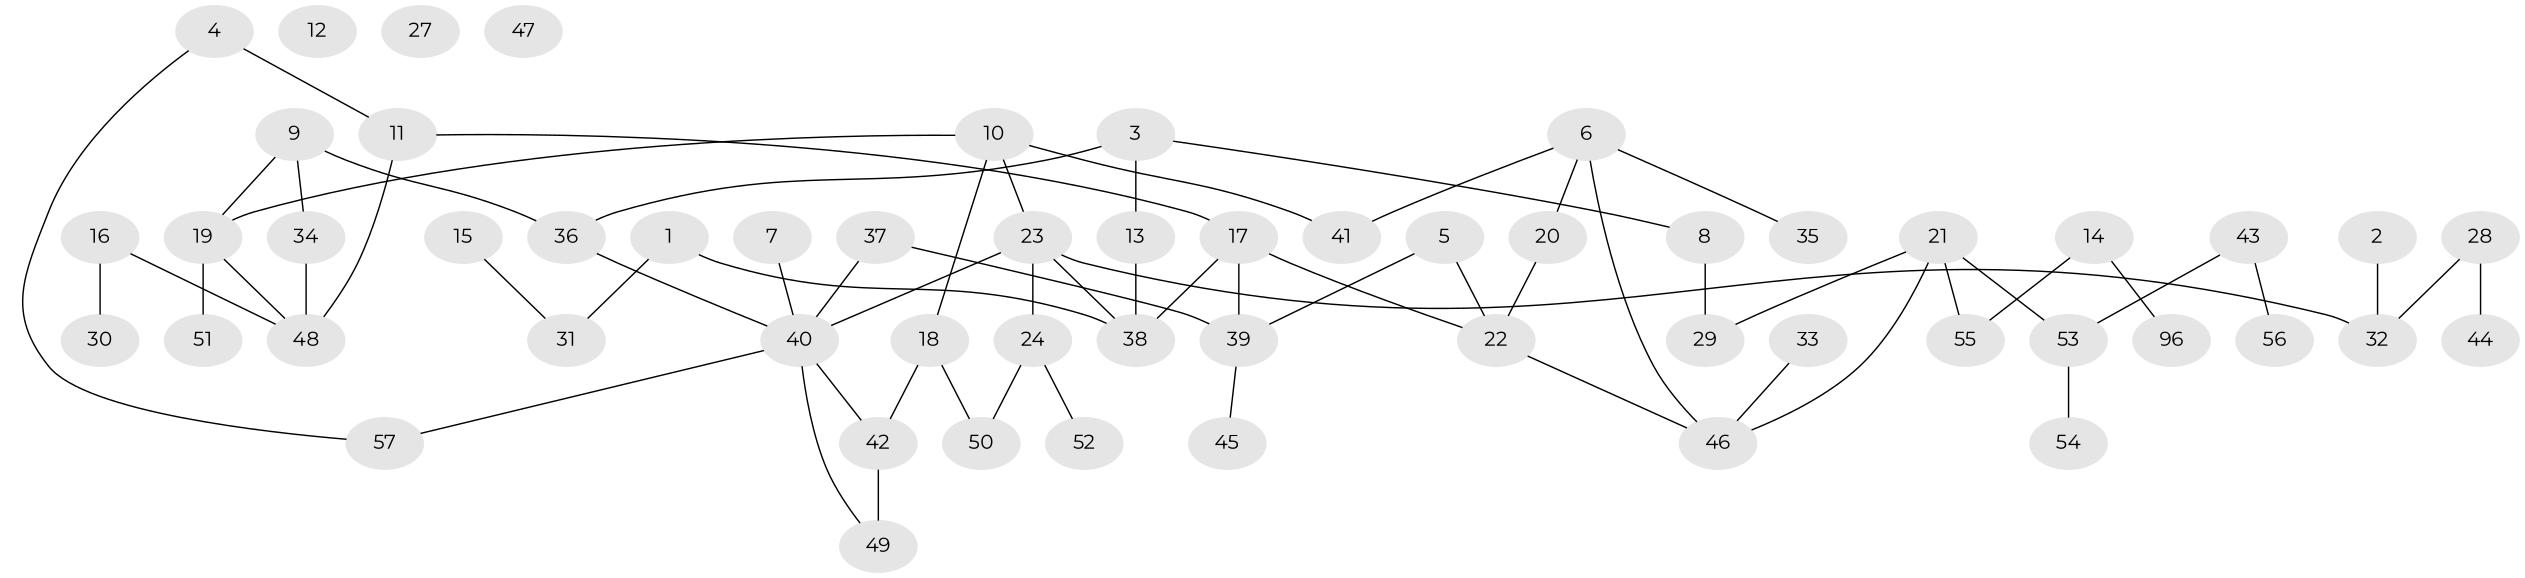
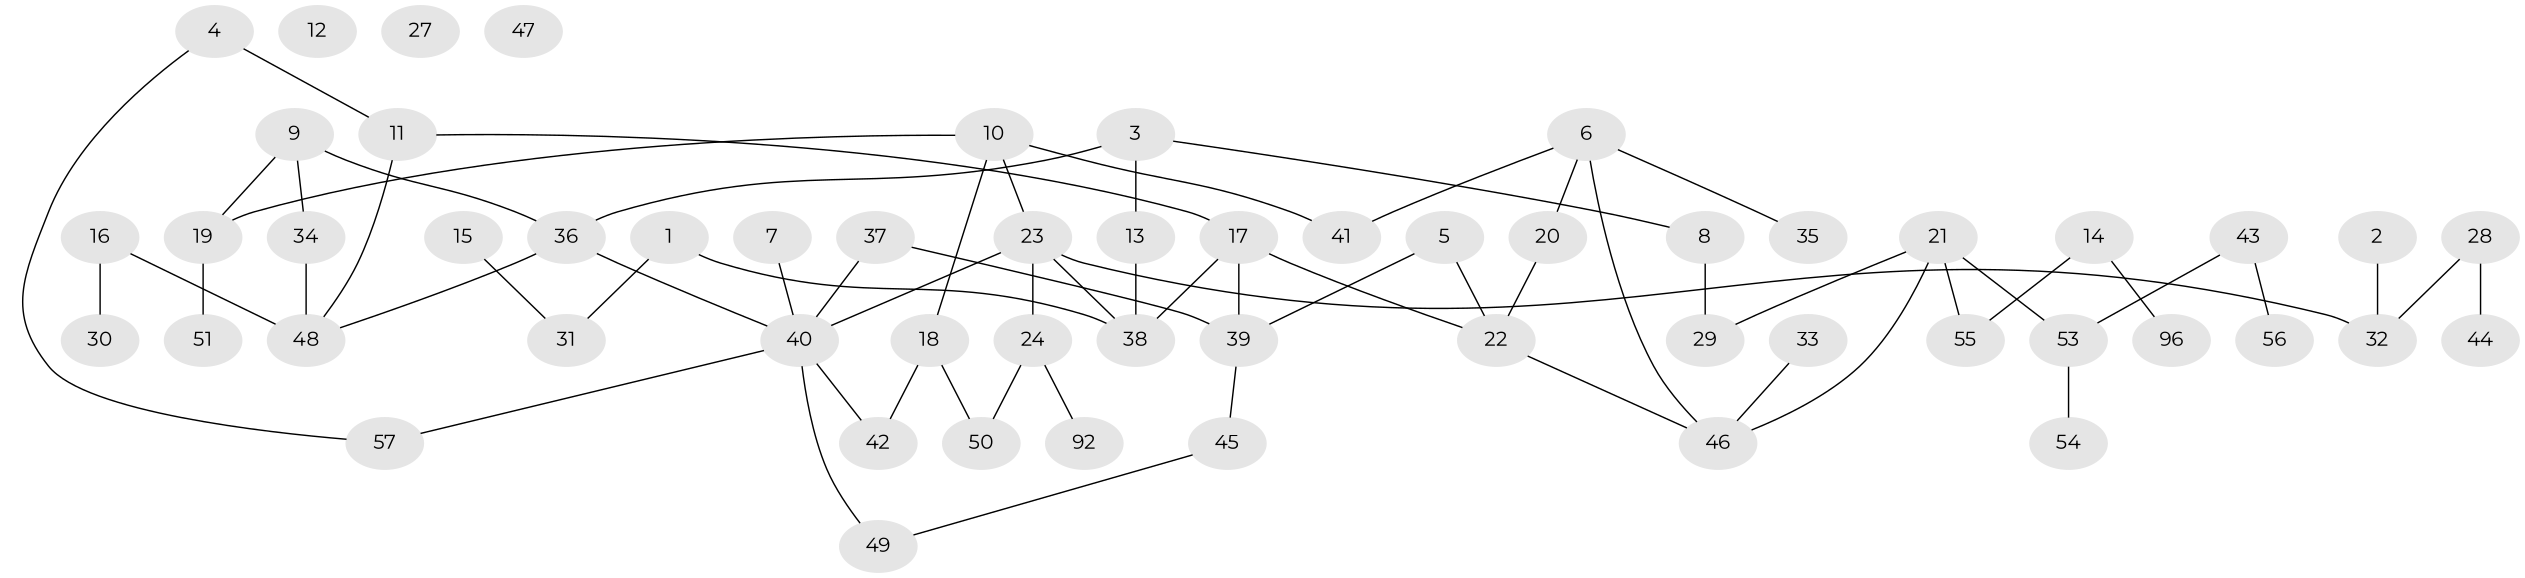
edge "19" -- "48": now "36" -- "48"
node "52": label "52" -> "92"
edge "42" -- "49": now "45" -- "49"
